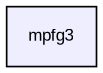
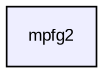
node "mpfg3": label "mpfg3" -> "mpfg2"
